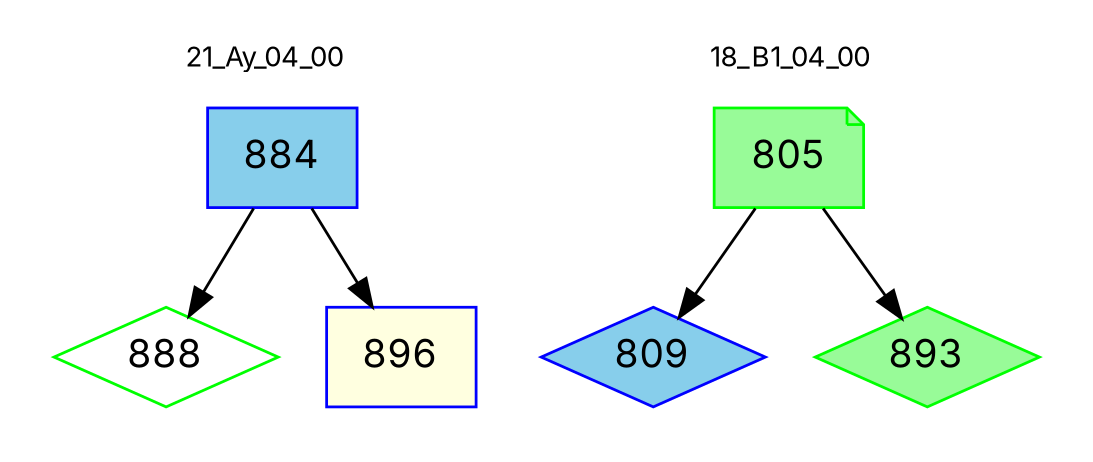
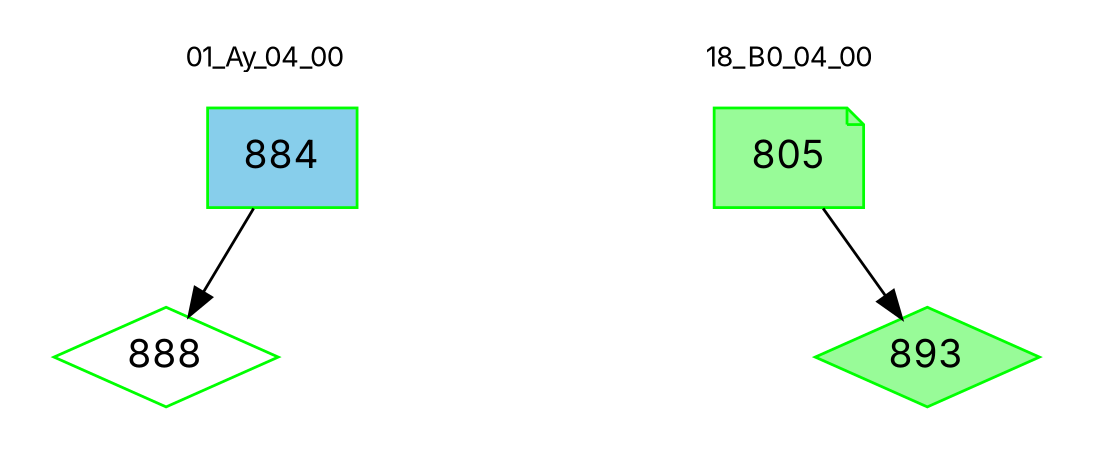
cluster "21_Ay_04_00": label "21_Ay_04_00" -> "01_Ay_04_00"
cluster "18_B1_04_00": label "18_B1_04_00" -> "18_B0_04_00"
node "884": color blue -> green
node "896": removed
node "809": removed
